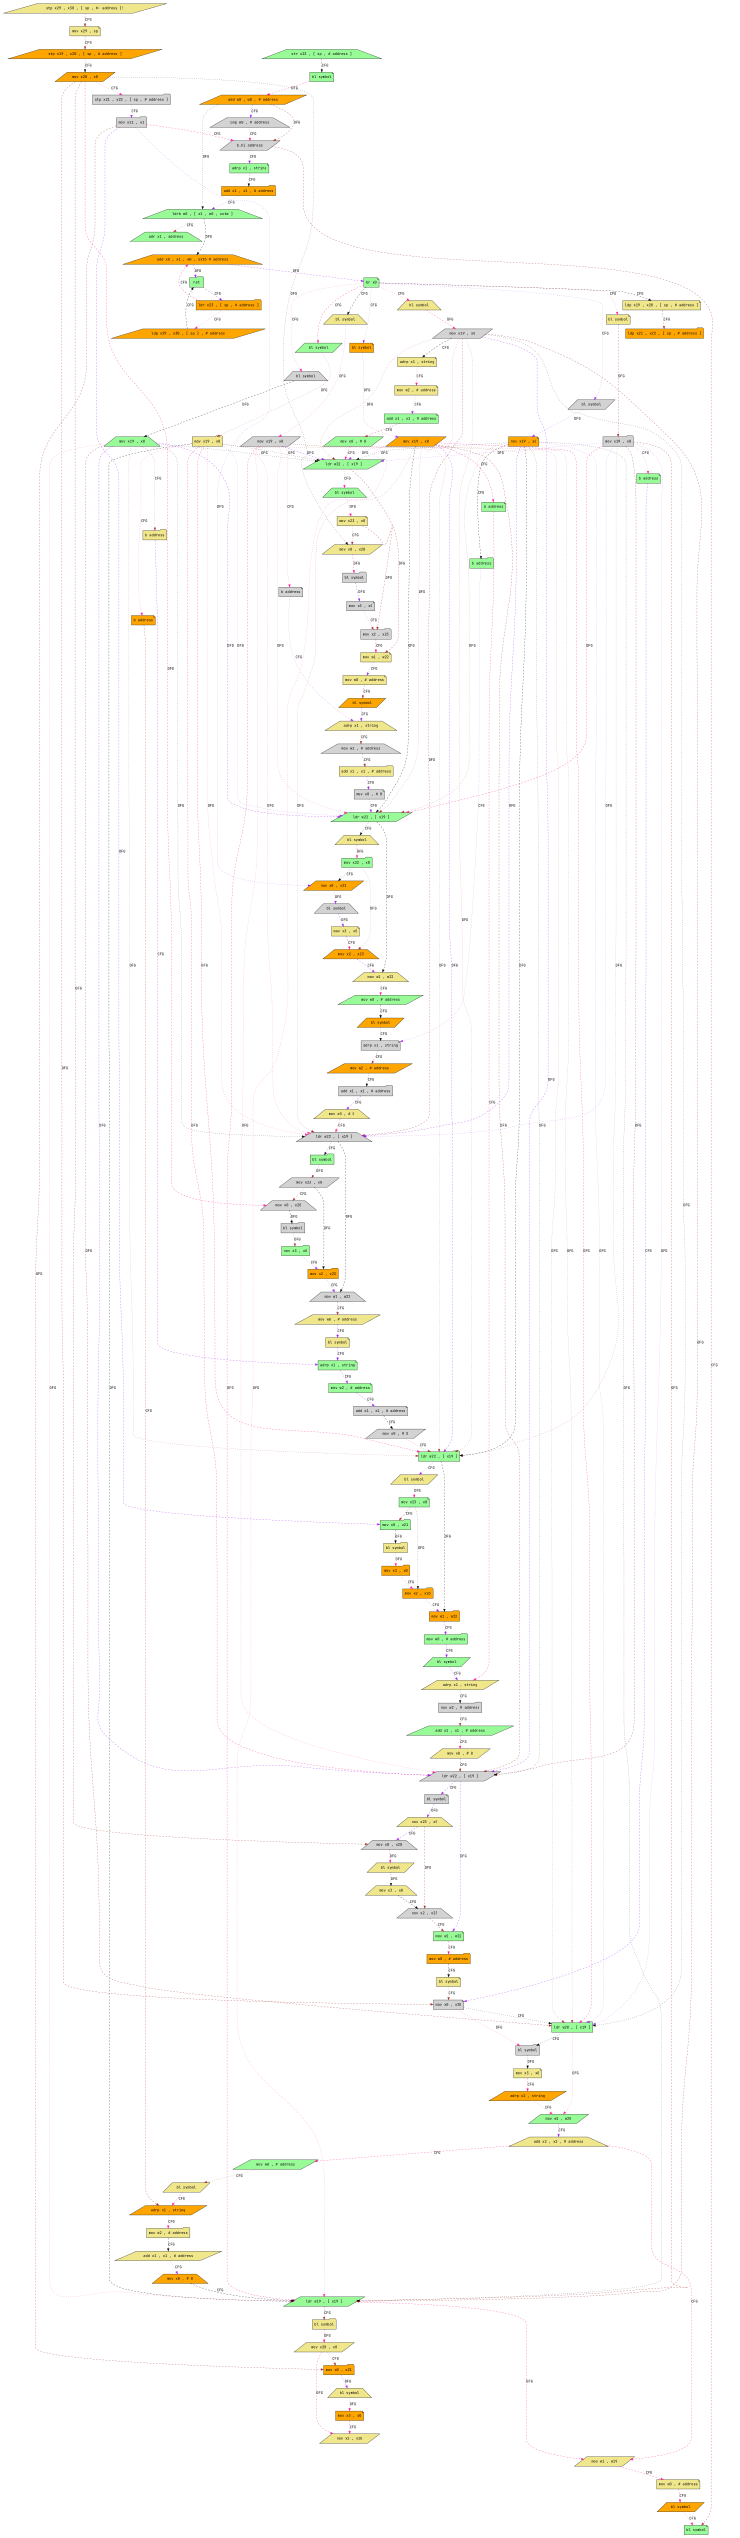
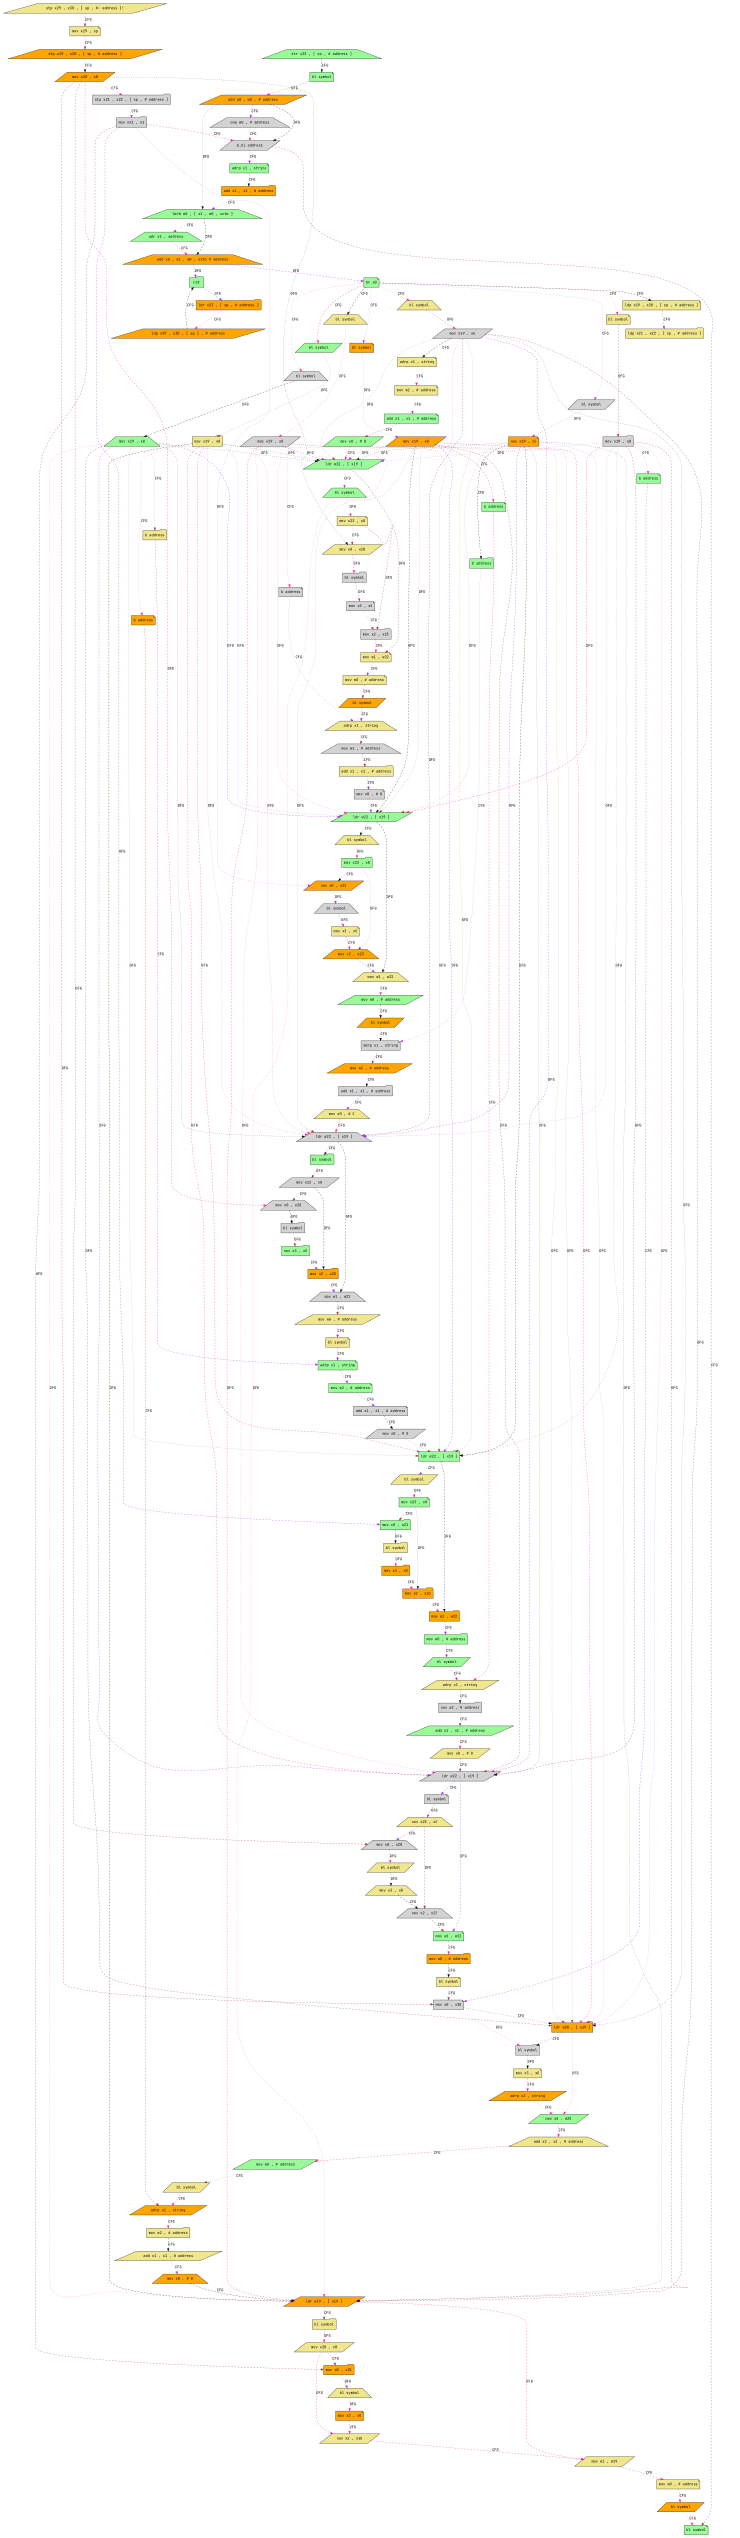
edge "add w0 , w0 , # address" -> "b.hi address": color brown -> black
edge "ldr x23 , [ sp , # address ]" -> "add x0 , x1 , w0 , sxtb # address": now "adr x1 , address" -> "add x0 , x1 , w0 , sxtb # address"
node "ldp x21 , x22 , [ sp , # address ]": fillcolor orange -> khaki
node "ldr w20 , [ x19 ]": fillcolor palegreen -> orange
edge "mov w1 , w20" -> "add x2 , x2 , # address": color purple -> deeppink
edge "add x2 , x2 , # address" -> "mov w1 , w19": now "mov x2 , x20" -> "mov w1 , w19"
node "ldr w19 , [ x19 ]": fillcolor palegreen -> orange
